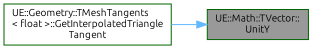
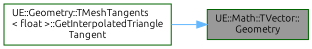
node "UE::Math::TVector:: UnitY": label "UE::Math::TVector:: UnitY" -> "UE::Math::TVector:: Geometry"
